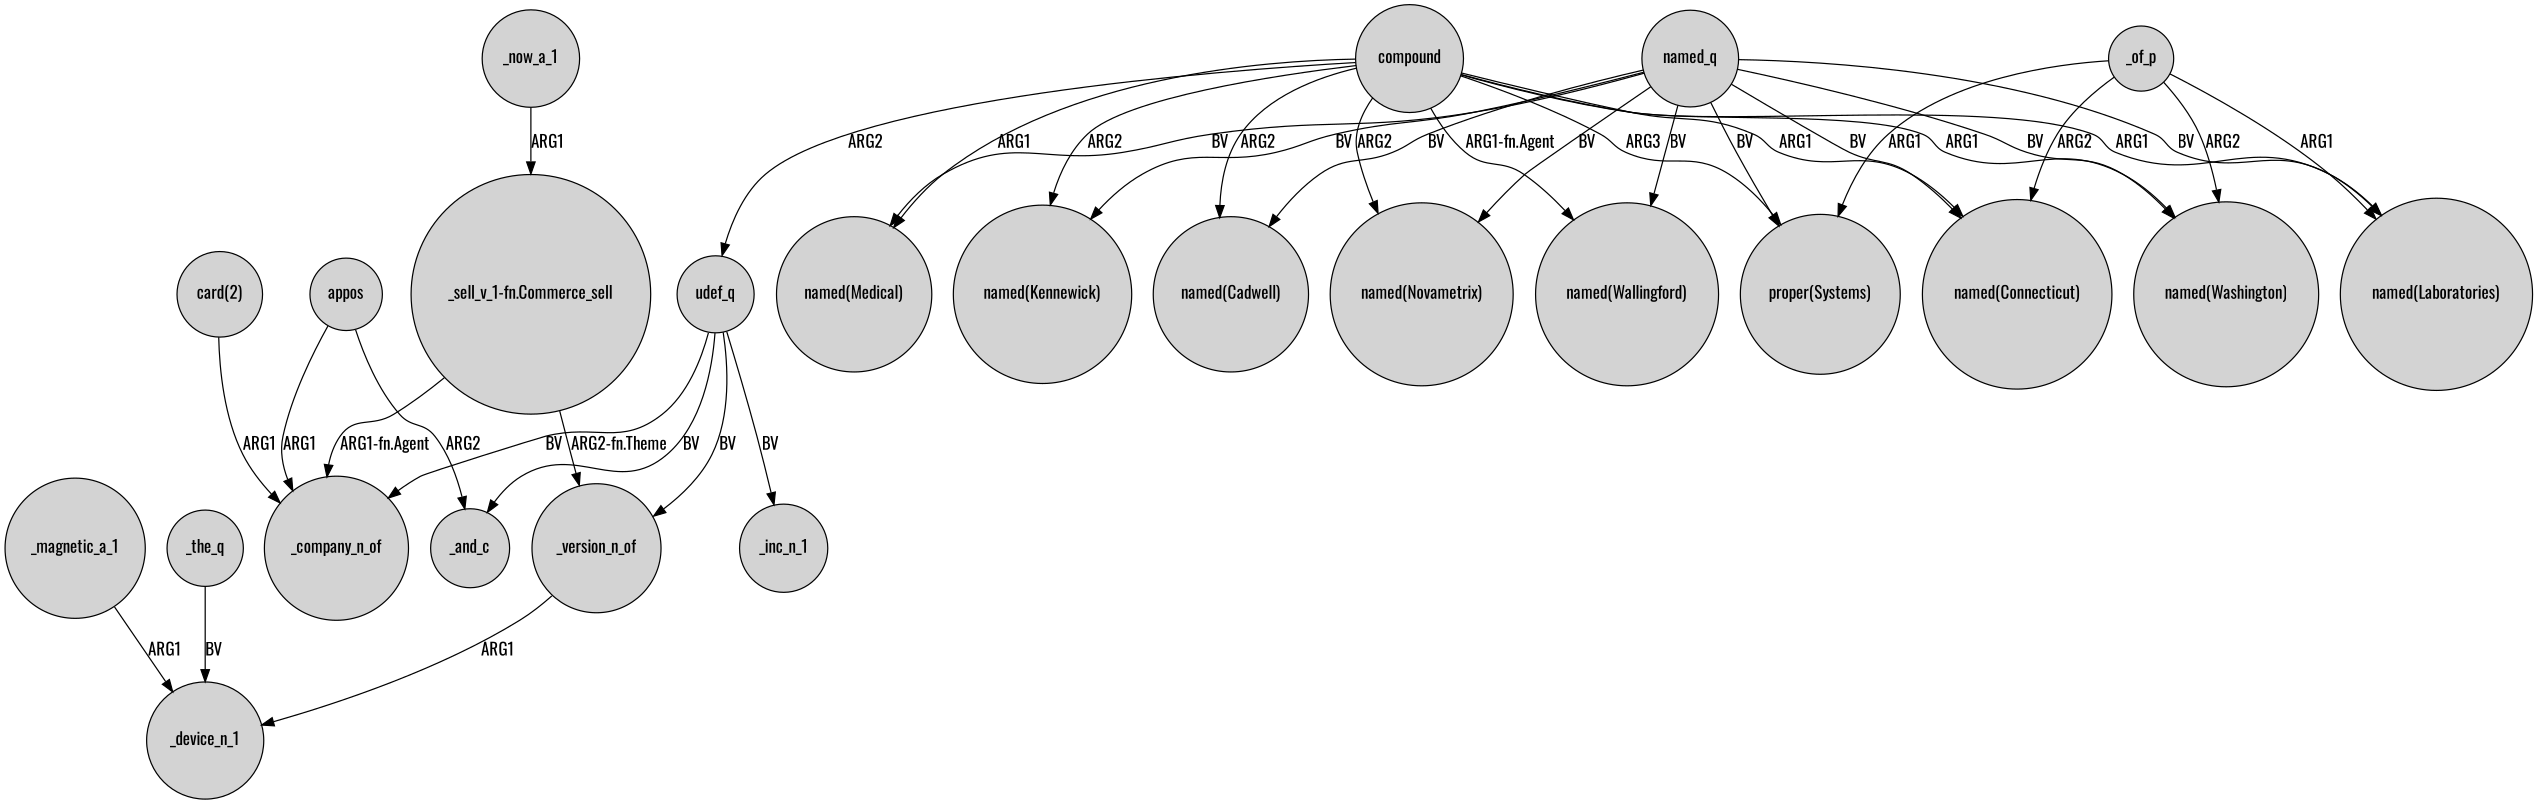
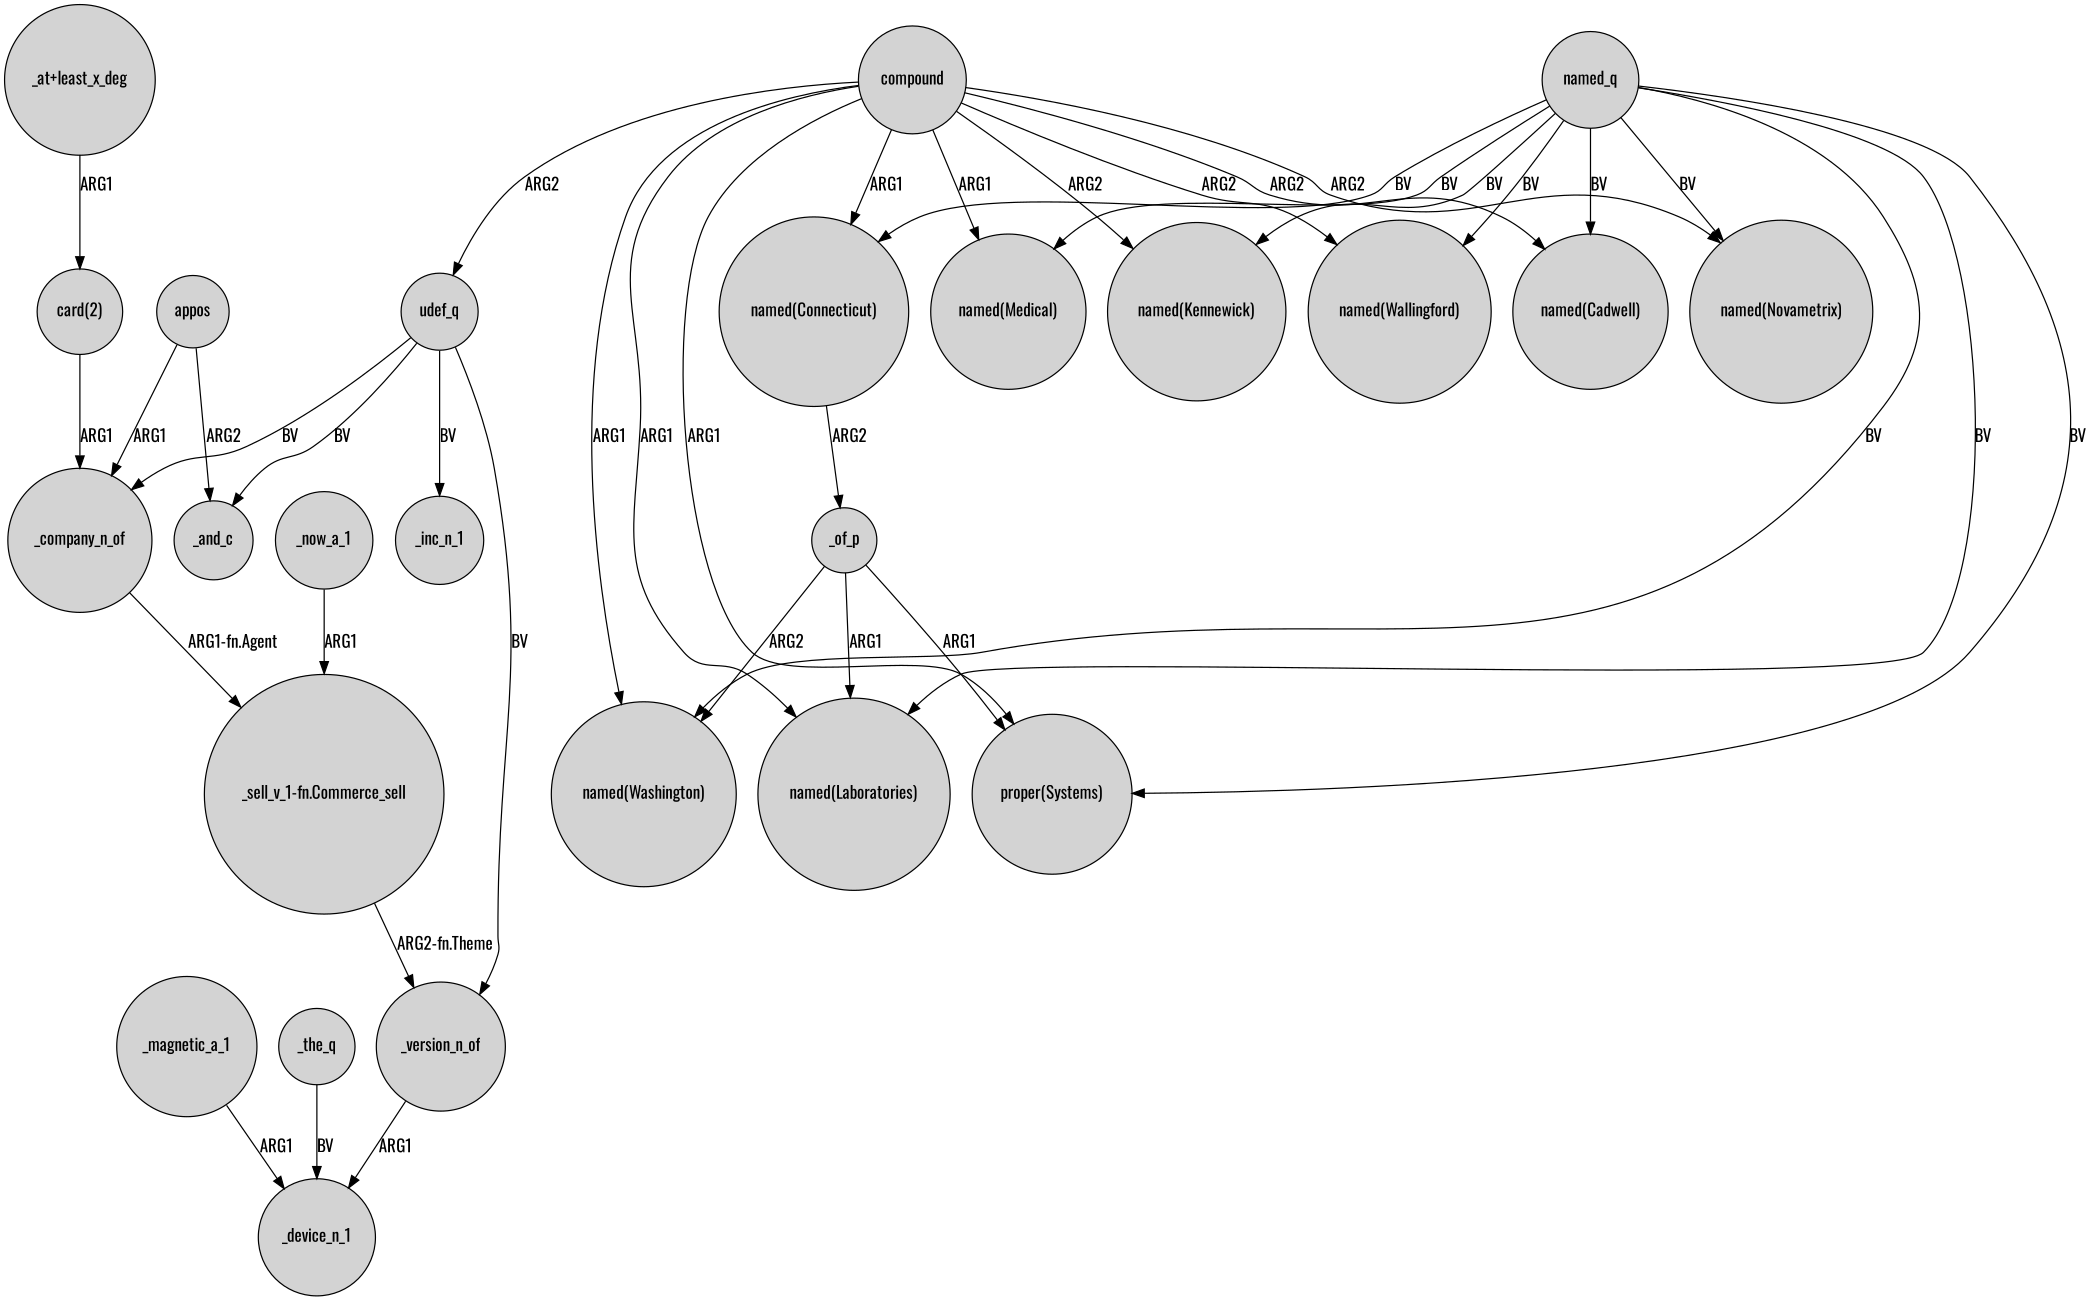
node "_at+least_x_deg": added
edge "_of_p" -> "named(Connecticut)": reversed
edge "compound" -> "named(Wallingford)": label "ARG1-fn.Agent" -> "ARG2"
edge "compound" -> "proper(Systems)": label "ARG3" -> "ARG1"
edge "_sell_v_1-fn.Commerce_sell" -> "_company_n_of": reversed
